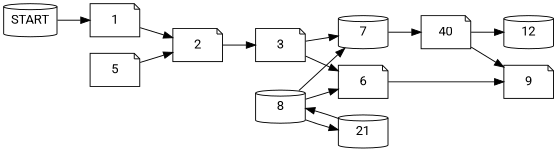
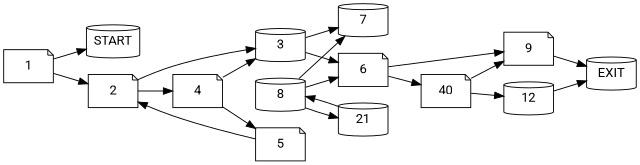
edge "START" -> "1": reversed
edge "7" -> "40": now "6" -> "40"
node "3": shape note -> cylinder
node "EXIT": added
node "4": added
